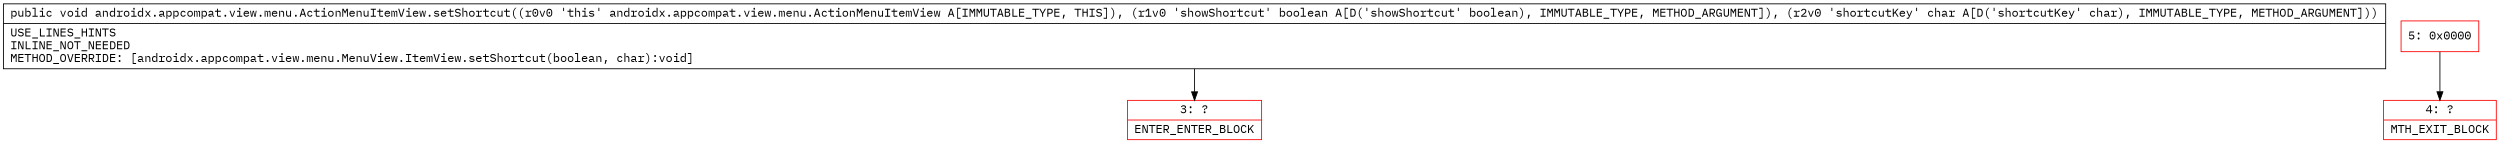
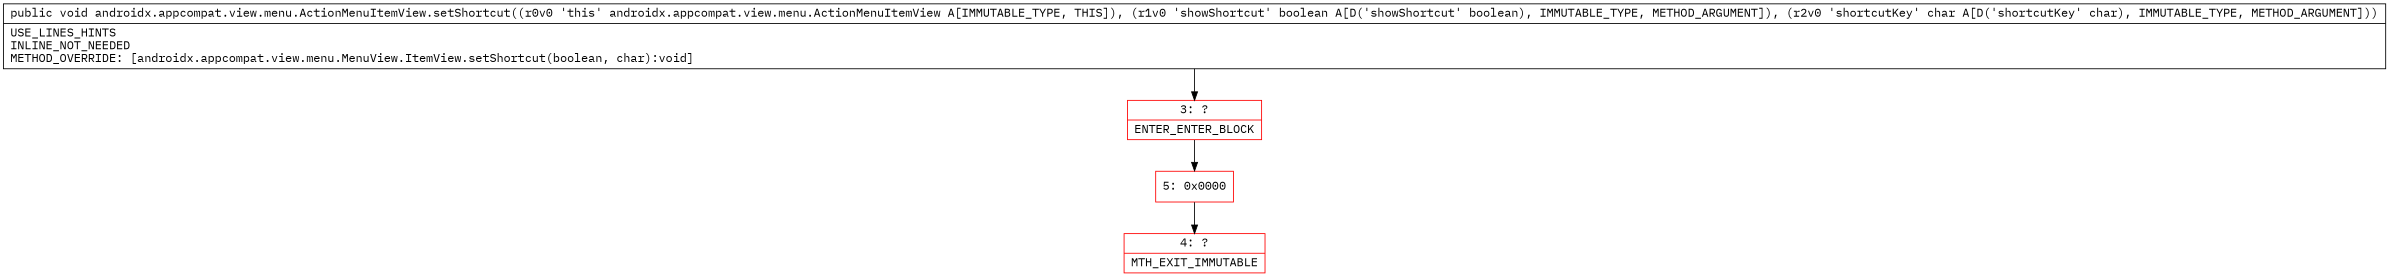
node "4: ?": text "MTH_EXIT_BLOCK" -> "MTH_EXIT_IMMUTABLE"
edge "3: ?" -> "5: 0x0000": added
